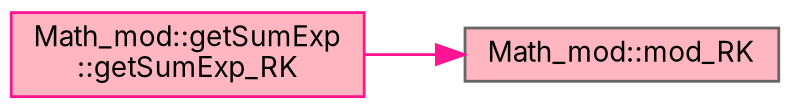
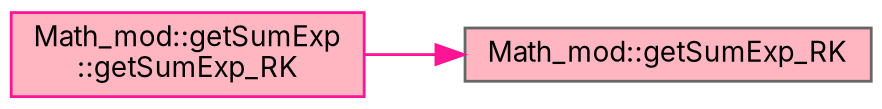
node "Math_mod::mod_RK": label "Math_mod::mod_RK" -> "Math_mod::getSumExp_RK"
